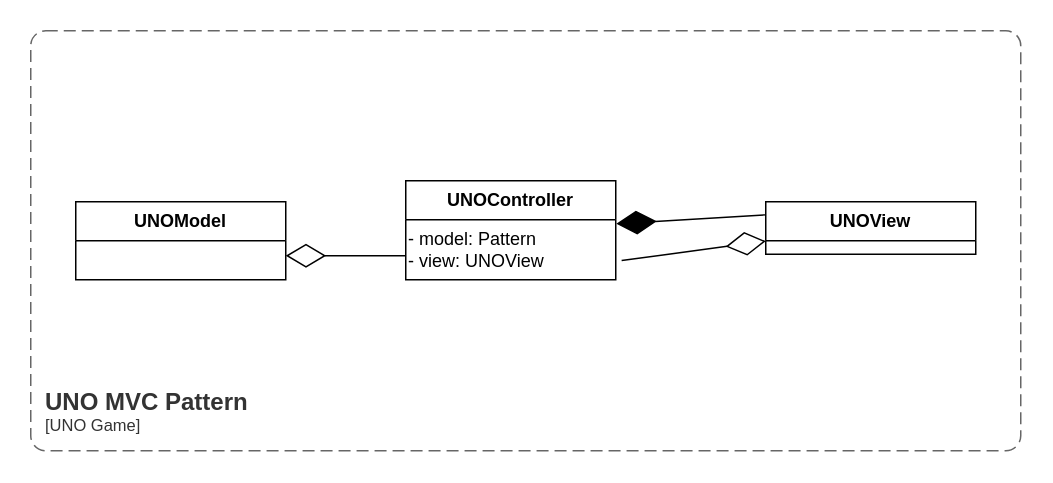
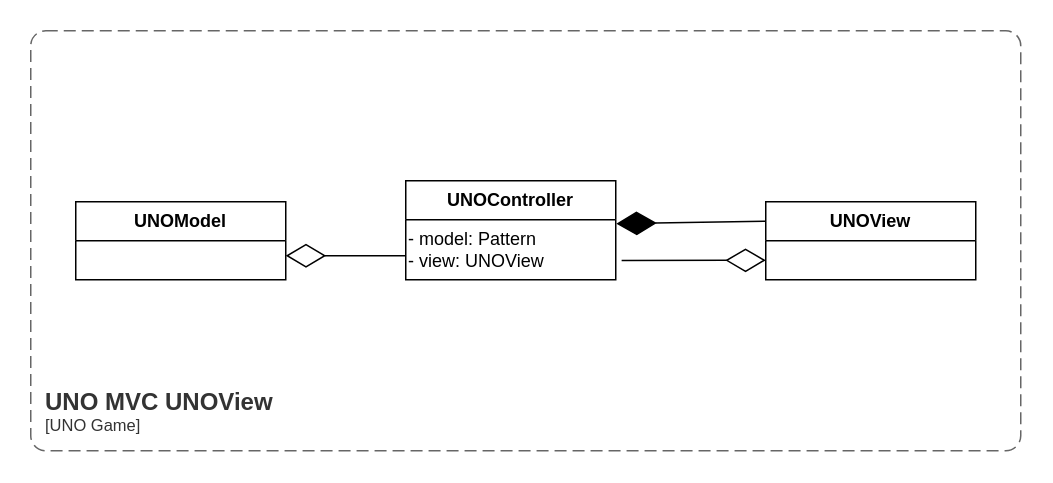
node "UNOView": size 210x53 -> 210x78
node "UNO MVC Pattern [UNO Game]": label "UNO MVC Pattern [UNO Game]" -> "UNO MVC UNOView [UNO Game]"
